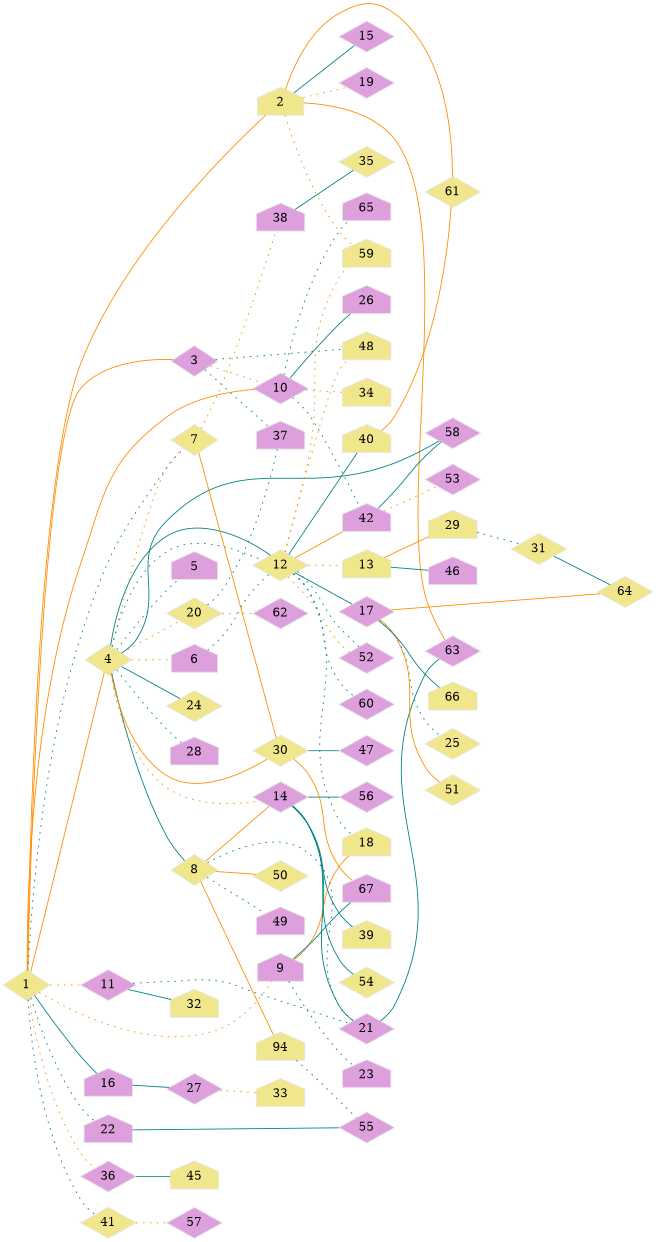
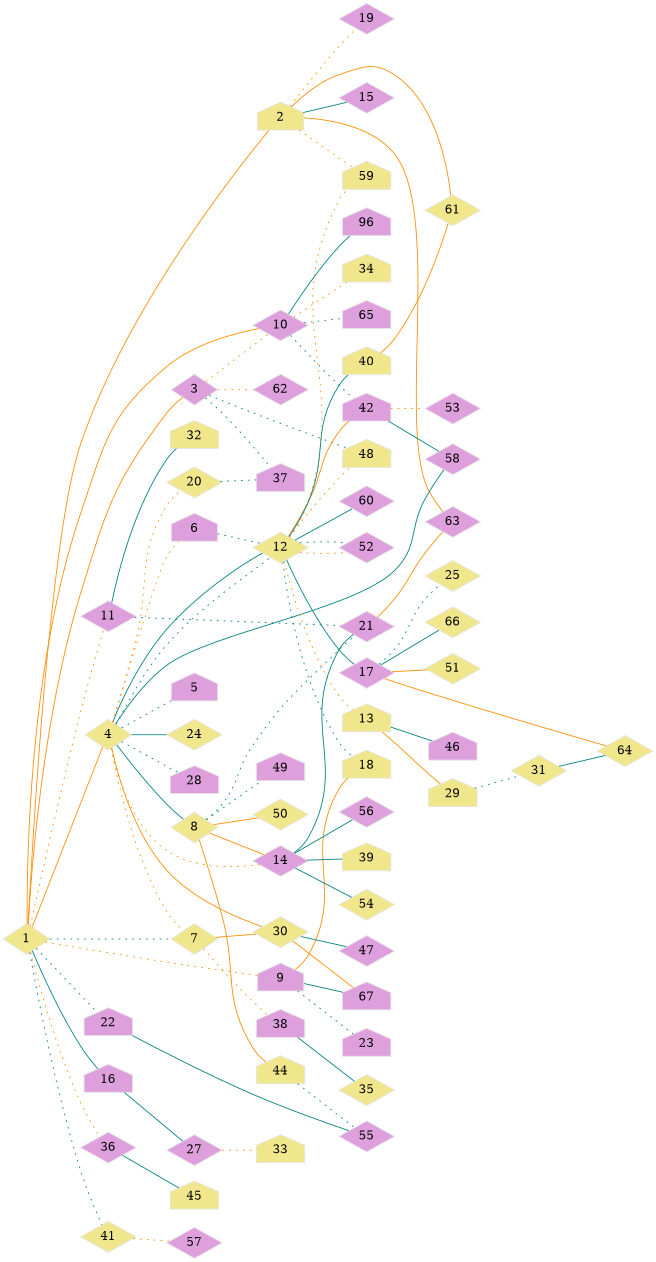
node "26": label "26" -> "96"
edge "20" -- "62": now "3" -- "62"
edge "12" -- "60": style dotted -> solid
node "66": shape house -> diamond
edge "63" -- "21": color teal -> darkorange
node "94": label "94" -> "44"
